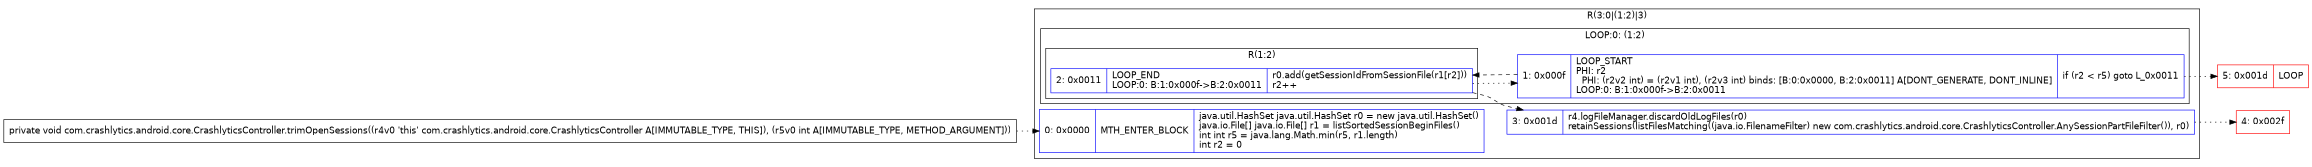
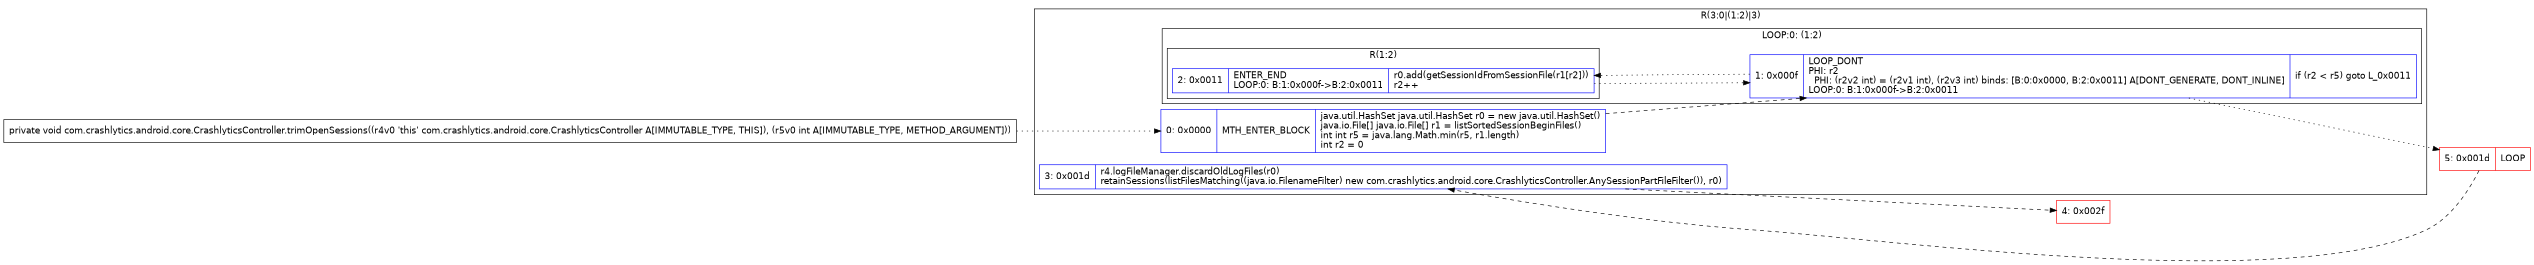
node "1: 0x000f": text "LOOP_START" -> "LOOP_DONT"
edge "1: 0x000f" -> "2: 0x0011": style dashed -> dotted
node "2: 0x0011": text "LOOP_END" -> "ENTER_END"
edge "2: 0x0011" -> "3: 0x001d": now "5: 0x001d" -> "3: 0x001d"
edge "0: 0x0000" -> "1: 0x000f": added
edge "3: 0x001d" -> "4: 0x002f": style dotted -> dashed
